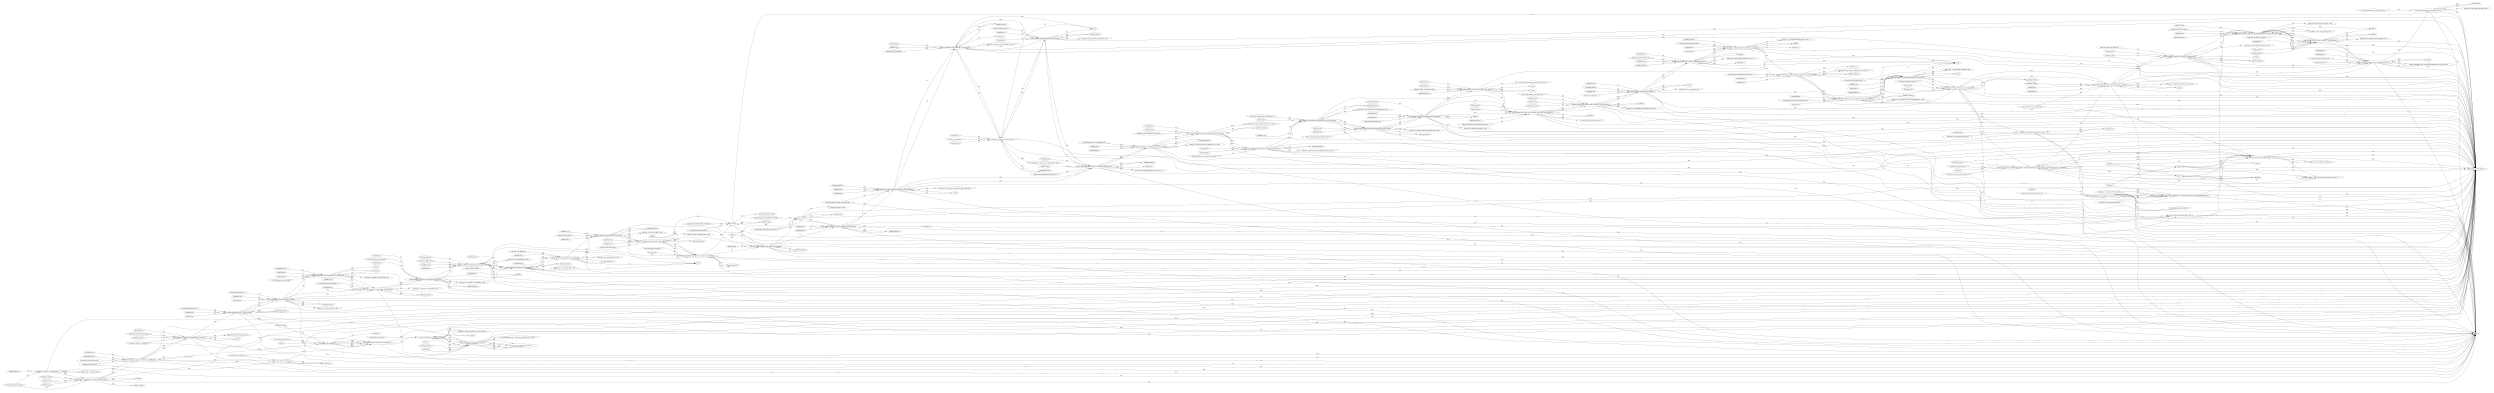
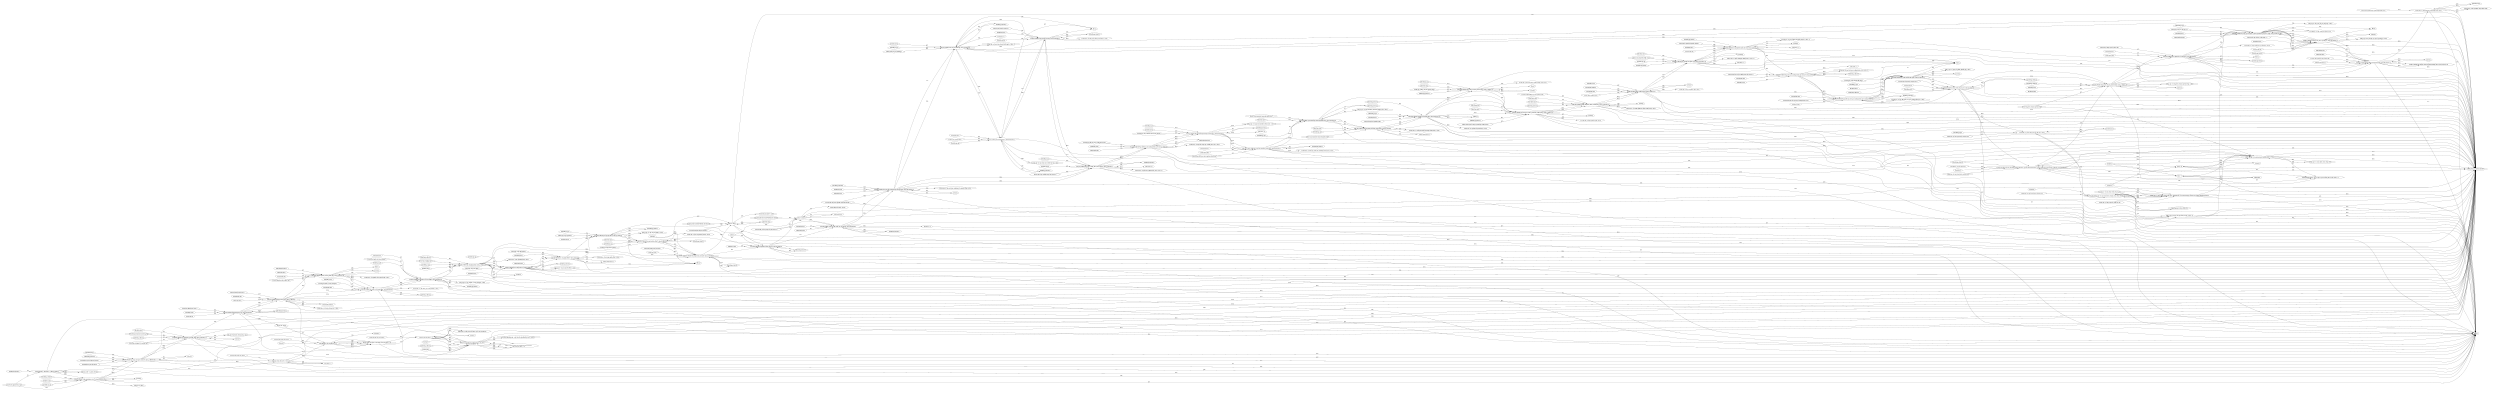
edge "(Call,ps_sps->i1_sps_temporal_mvp_enable_flag)" -> "(Call,ps_sps->i1_sps_temporal_mvp_enable_flag = value)": reversed
node "(Call,value + 2)": added
edge "(Literal,3)" -> "(Call,CLIP3(sps_max_sub_layers, 1, 7))": now "(Call,sps_max_sub_layers = value + 1)" -> "(Call,CLIP3(sps_max_sub_layers, 1, 7))"
